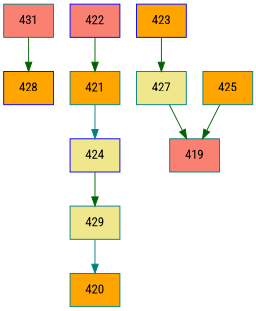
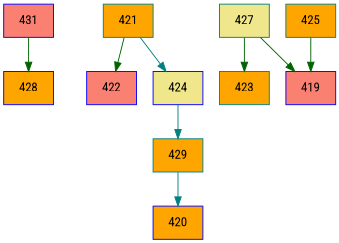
node "431": color teal -> blue
node "423": color blue -> teal
edge "422" -> "421": reversed
edge "423" -> "427": reversed
node "419": color teal -> blue
edge "424" -> "429": color darkgreen -> teal
node "429": fillcolor khaki -> orange
node "420": color teal -> blue
